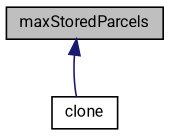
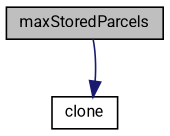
edge "clone" -> "maxStoredParcels": reversed
